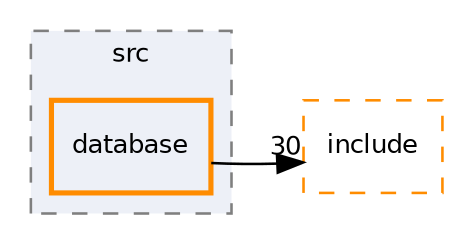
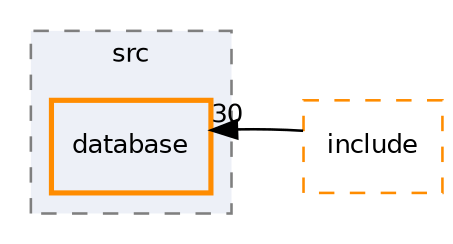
edge "database" -> "include": reversed
